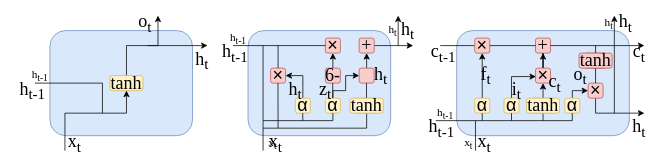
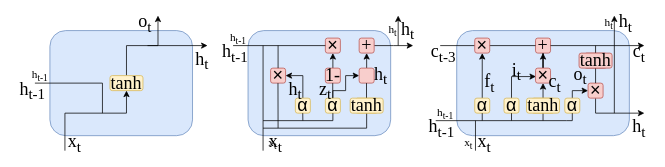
node "ct-1": label "ct-1" -> "ct-3"
node "6-": label "6-" -> "1-"
node "ft": moved (486, 75) -> (489, 83)
node "it": moved (516, 90) -> (516, 72)
